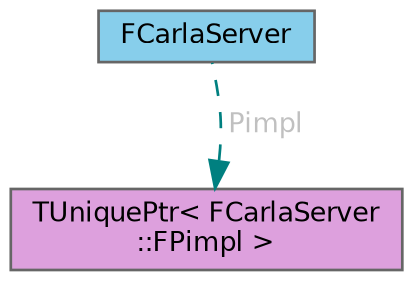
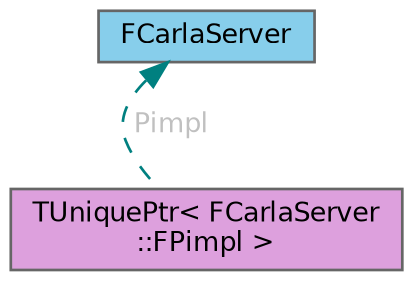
edge "FCarlaServer" -> "TUniquePtr< FCarlaServer ::FPimpl >": reversed
